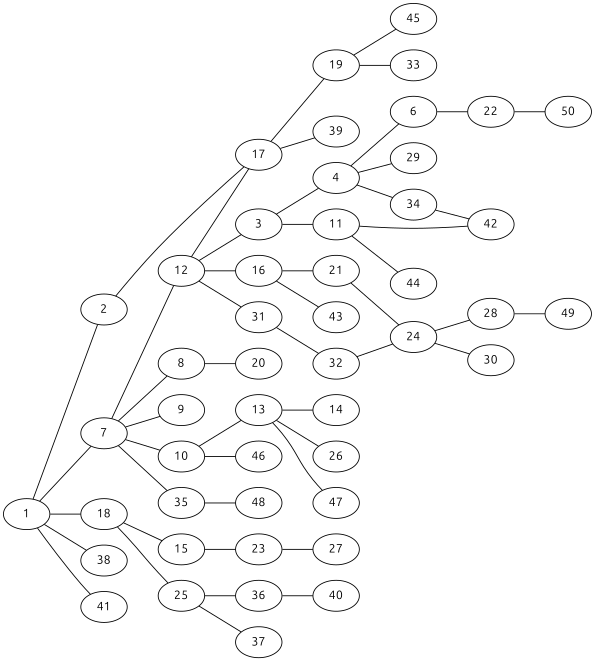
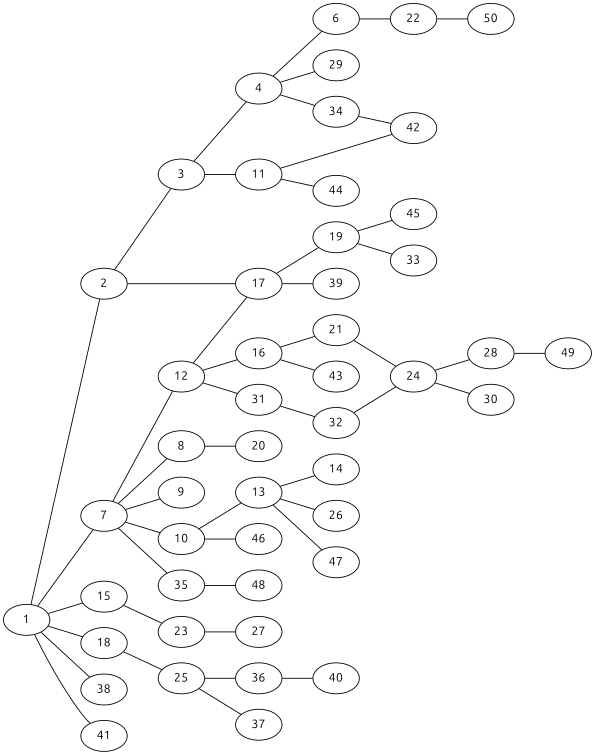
edge "3" -- "12": now "3" -- "2"
edge "18" -- "15": now "1" -- "15"
